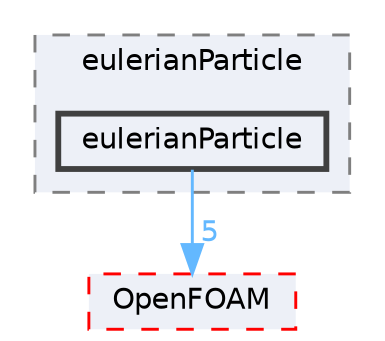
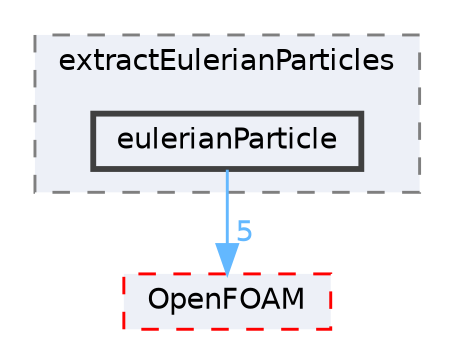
cluster "eulerianParticle": label "eulerianParticle" -> "extractEulerianParticles"
